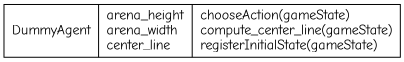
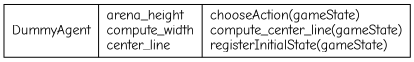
node "DummyAgent": text "arena_width" -> "compute_width"
